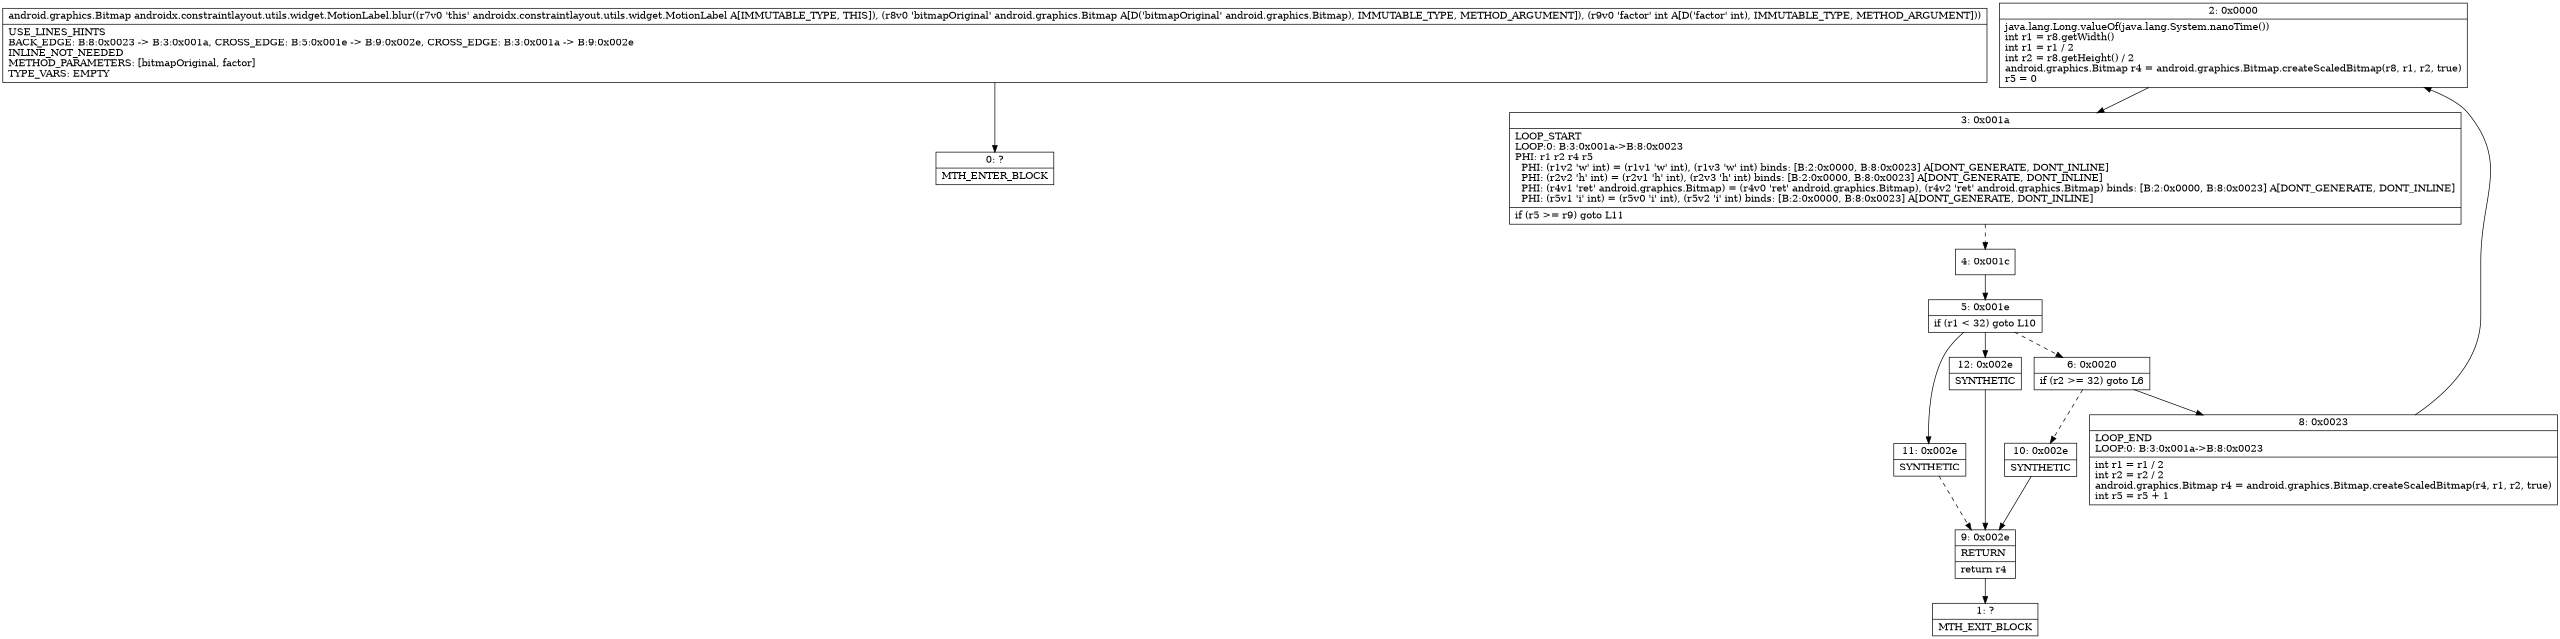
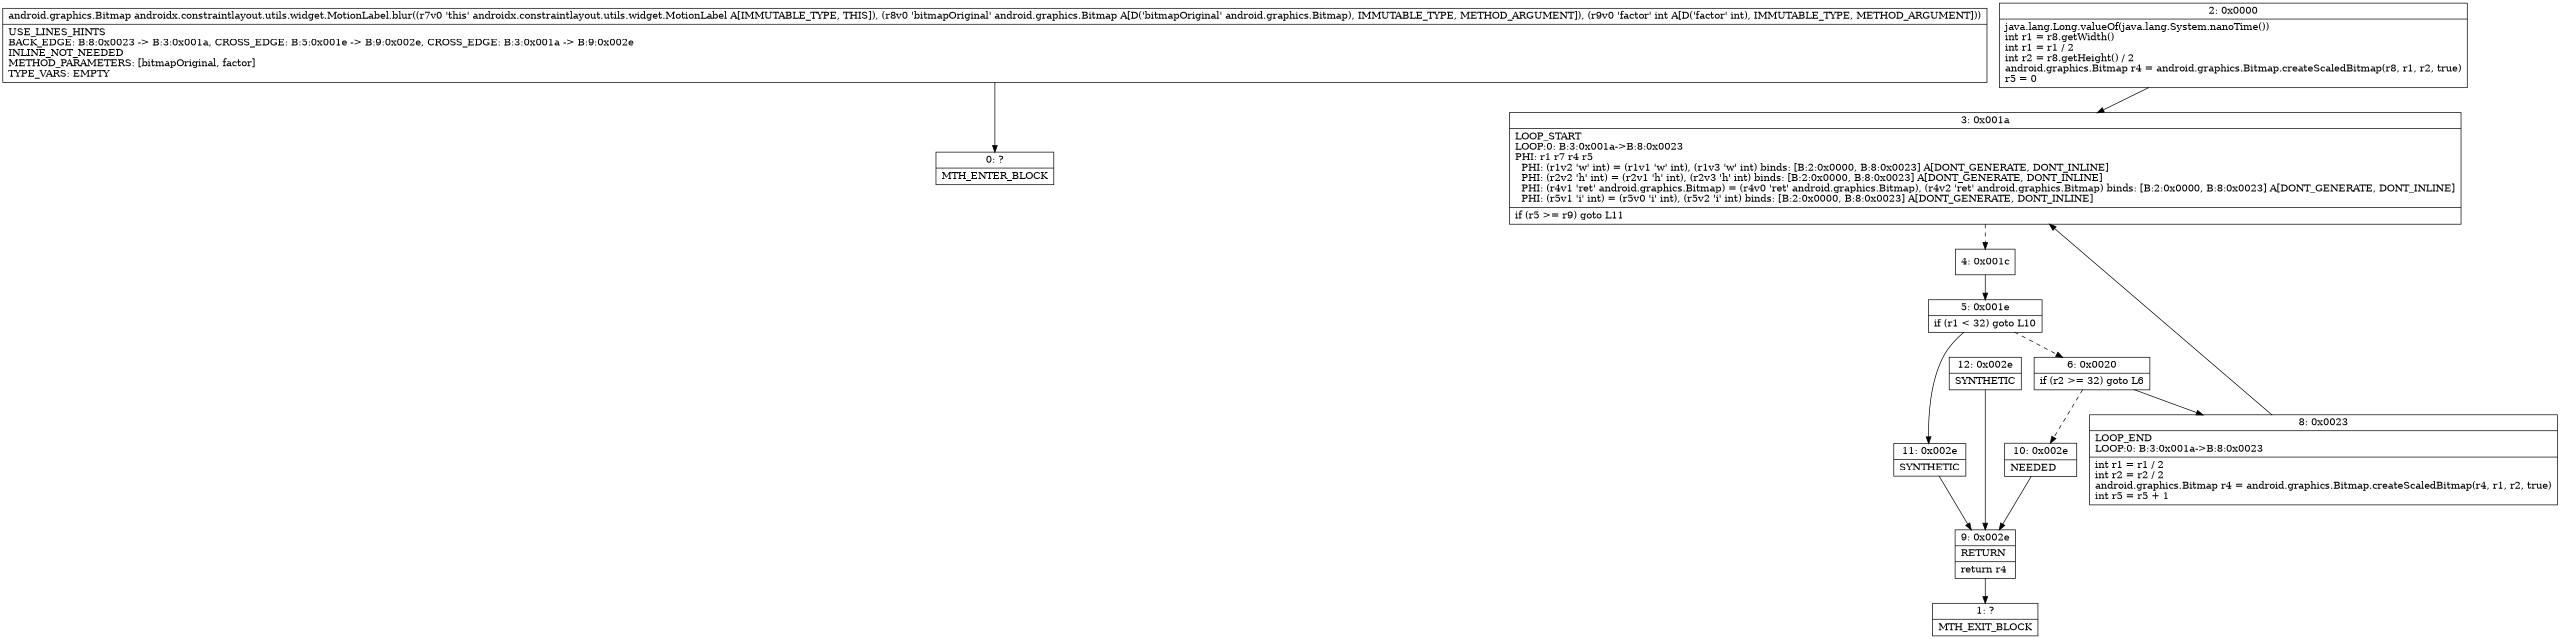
node "3: 0x001a": text "PHI: r1 r2 r4 r5" -> "PHI: r1 r7 r4 r5"
edge "8: 0x0023" -> "2: 0x0000": now "8: 0x0023" -> "3: 0x001a"
edge "5: 0x001e" -> "12: 0x002e": removed
node "10: 0x002e": text "SYNTHETIC" -> "NEEDED"
edge "11: 0x002e" -> "9: 0x002e": style dashed -> solid
